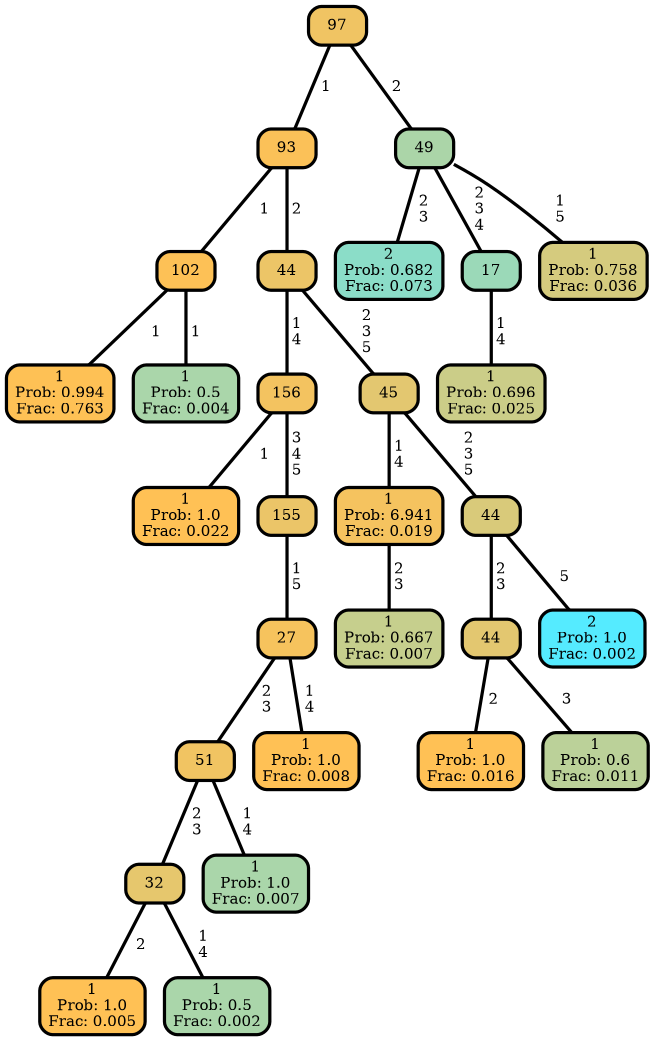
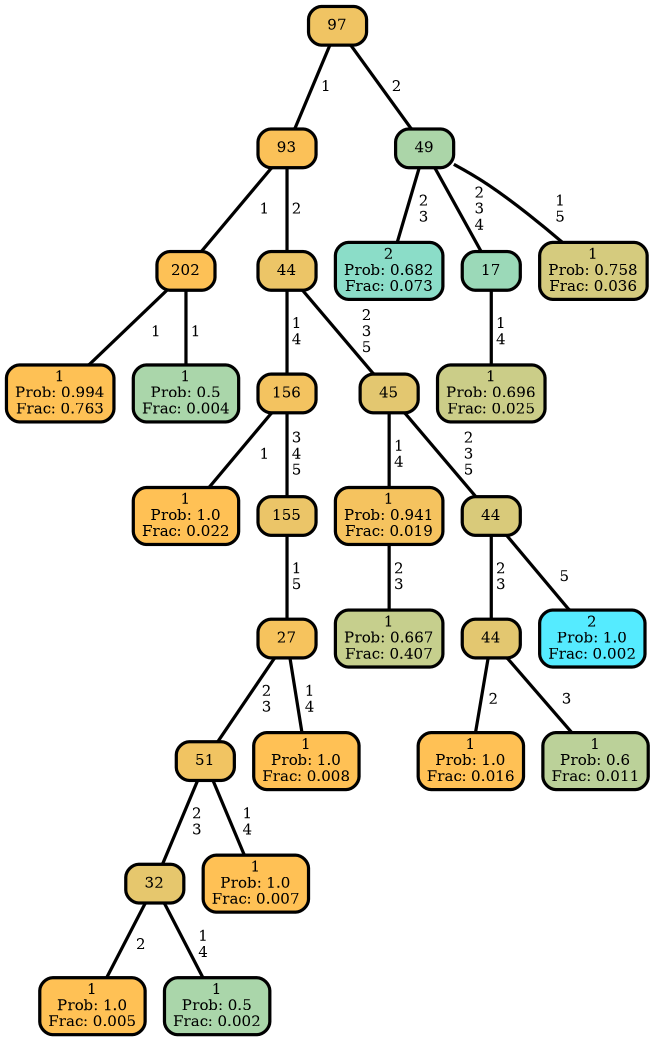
node "102": label "102" -> "202"
node "1 Prob: 6.941 Frac: 0.019": label "1 Prob: 6.941 Frac: 0.019" -> "1 Prob: 0.941 Frac: 0.019"
node "1 Prob: 0.667 Frac: 0.007": label "1 Prob: 0.667 Frac: 0.007" -> "1 Prob: 0.667 Frac: 0.407"
node "1 Prob: 1.0 Frac: 0.007": fillcolor #aad6aa -> #ffc155
